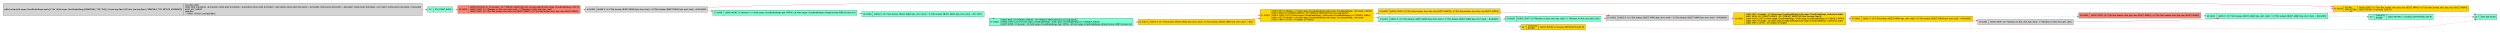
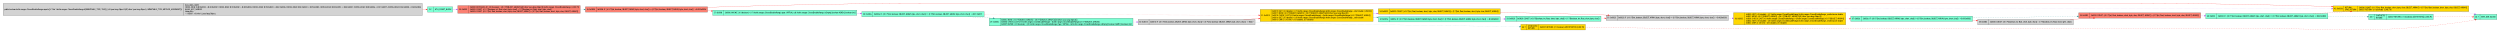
node "26: 0x0004": fillcolor lightgrey -> salmon
node "37: 0x002e": fillcolor gold -> aquamarine
edge "38: 0x0030" -> "40: 0x0033": now "38: 0x0030" -> "39: 0x0032"
node "30: 0x0013": fillcolor gold -> lightgrey
